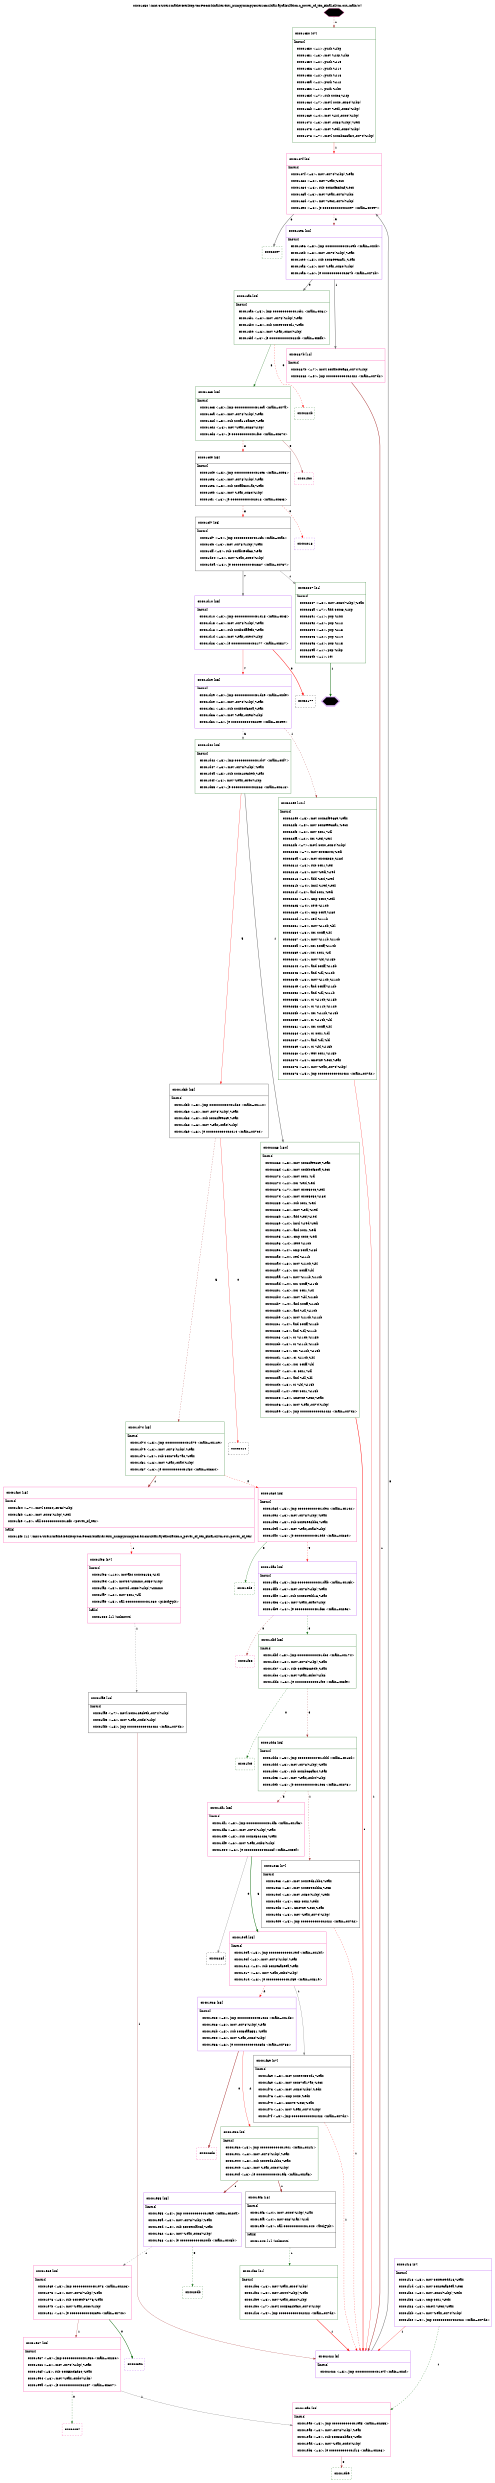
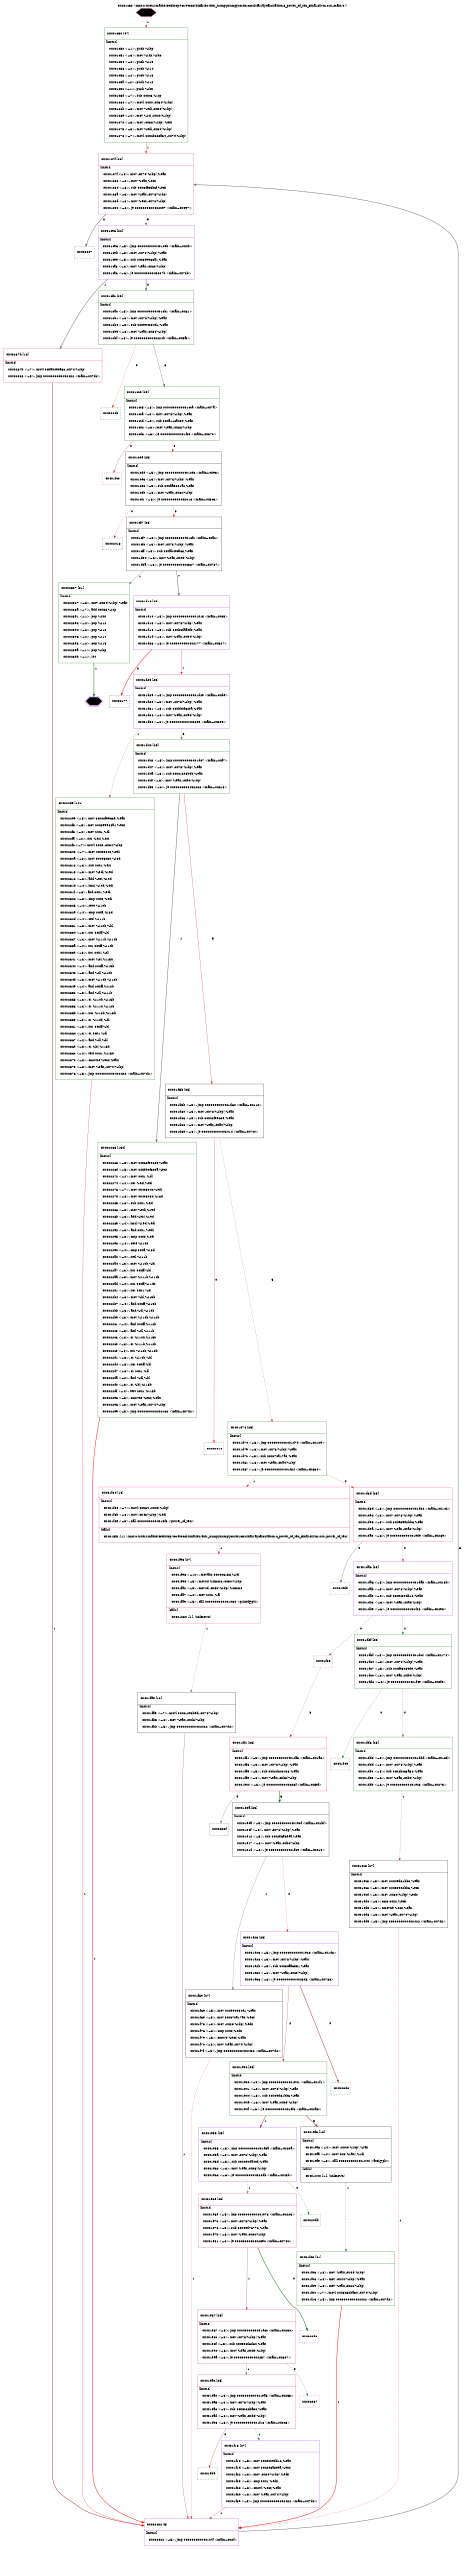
node "0x402013": color purple -> black
edge "0x401d74 [25]" -> "0x401f84 [15]": style bold -> dashed
node "0x401ede": color darkgreen -> purple
edge "0x401dd8 [25]" -> "0x401df1 [25]": now "0x401f33" -> "0x401df1 [25]"
node "0x401e0a [25]": color deeppink -> black
node "0x4023d8": color deeppink -> darkgreen
edge "0x401e3c [25]" -> "0x401ef6 [13]": label " 1" -> " 6"
edge "0x401f18 [27]" -> "0x401ea0 [25]": reversed
